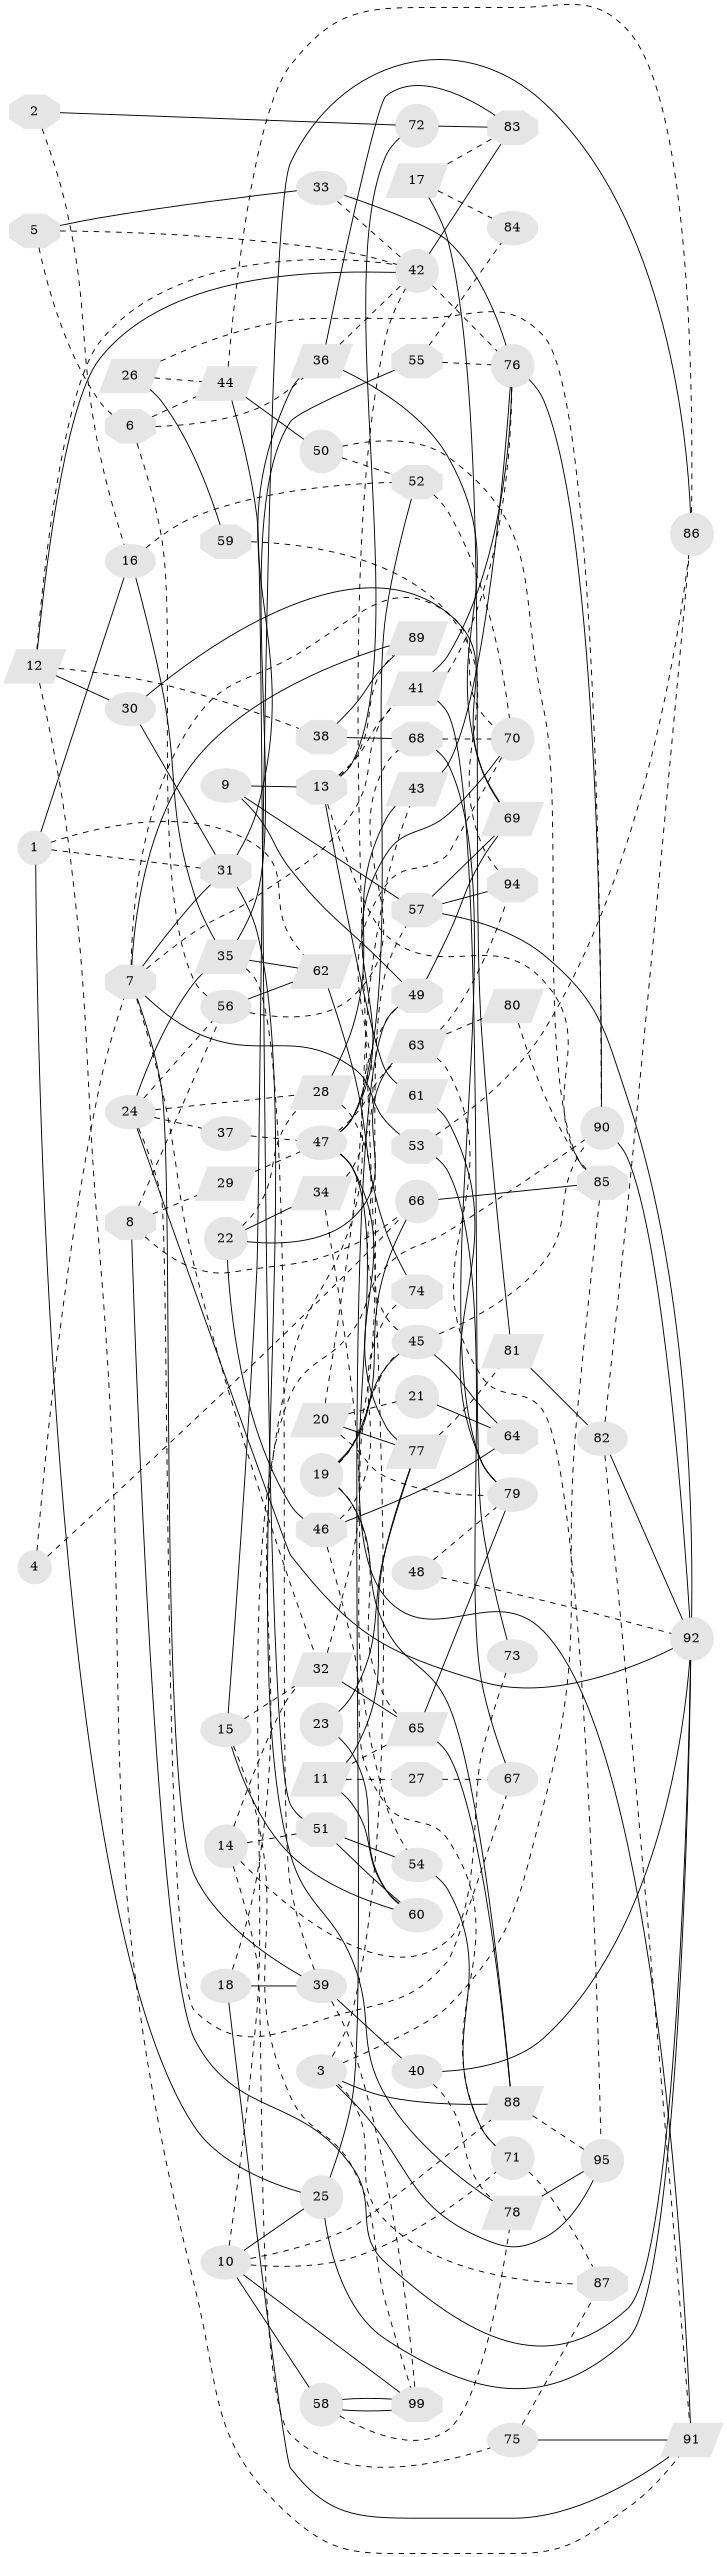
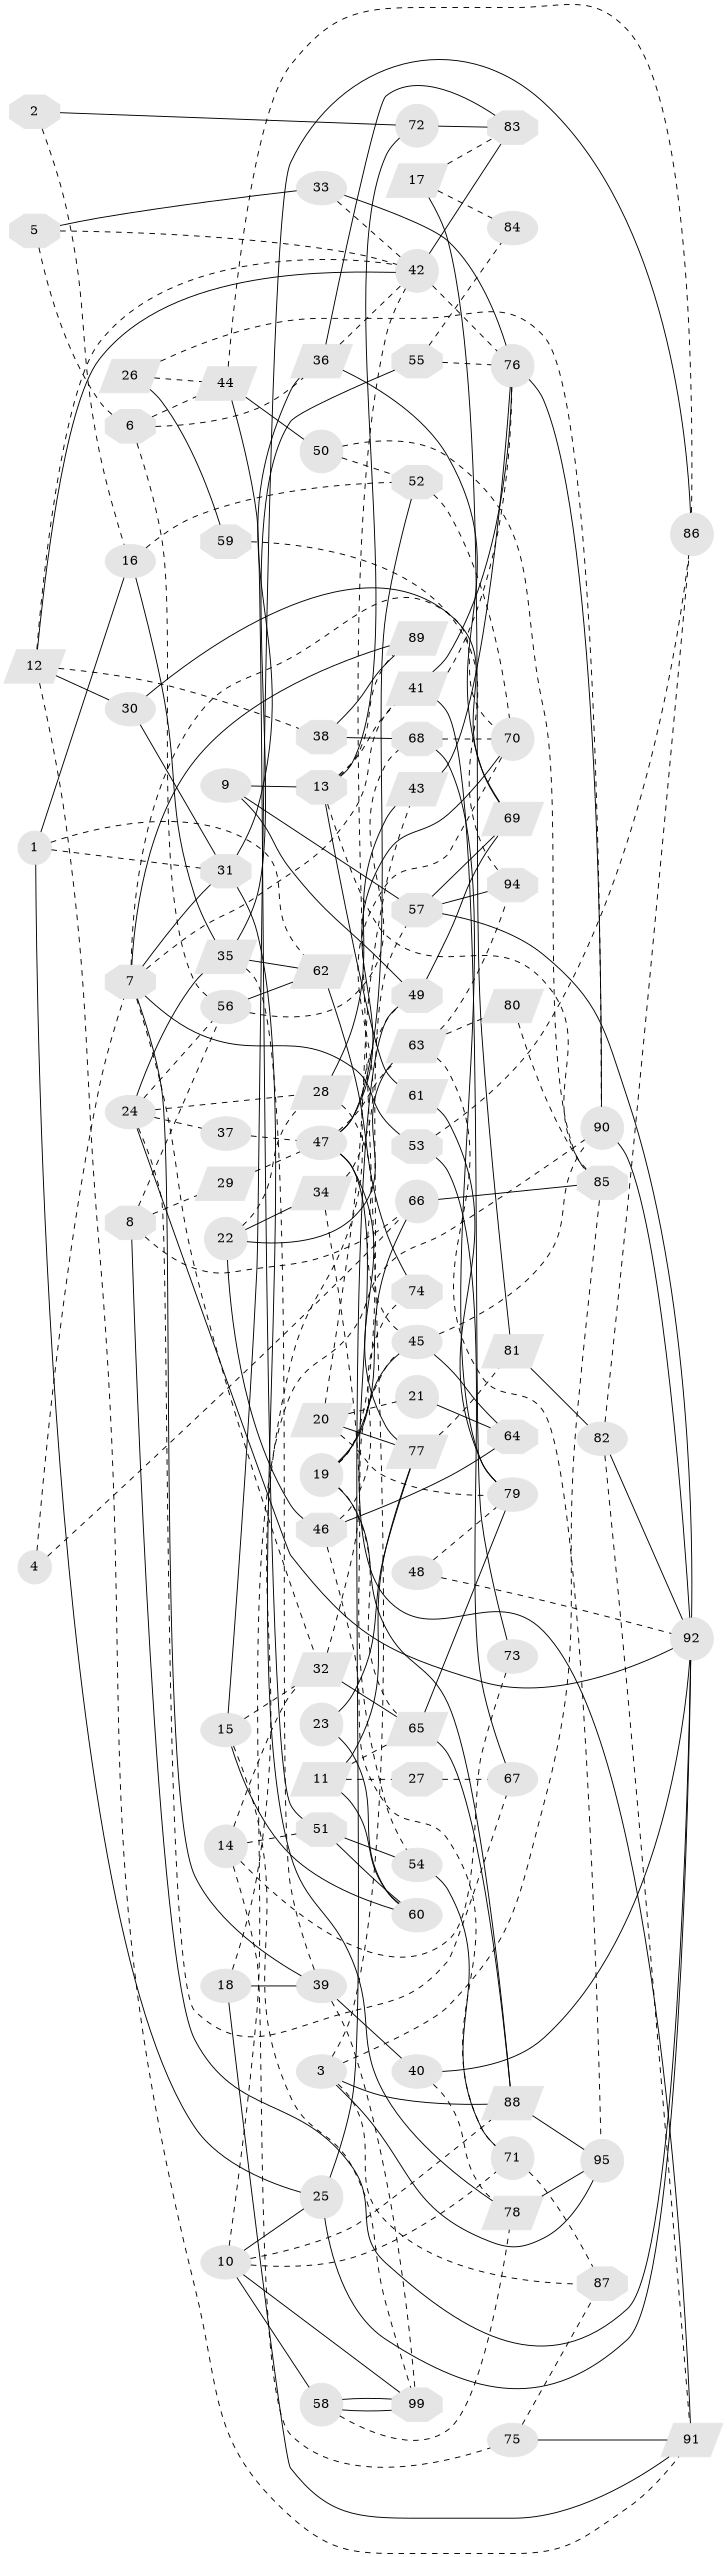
edge "88" -- "95": style dashed -> solid
